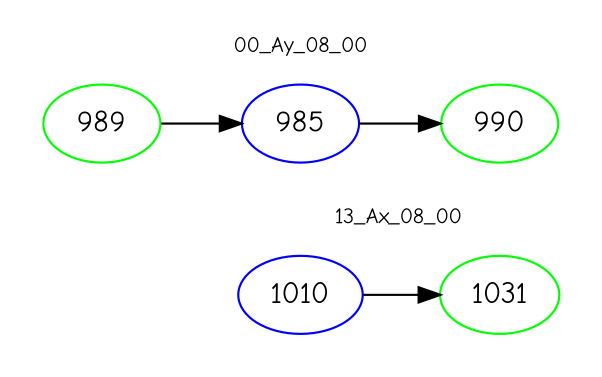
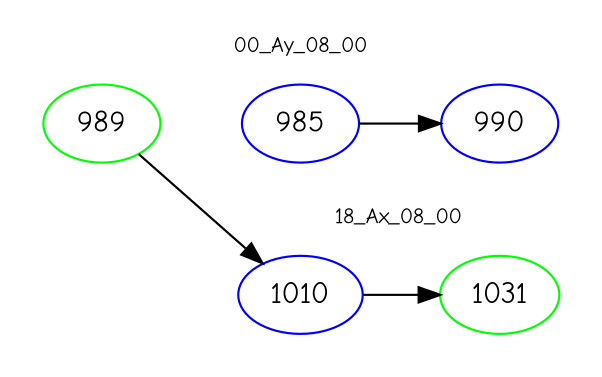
edge "989" -> "985": now "989" -> "1010"
node "990": color green -> blue
cluster "13_Ax_08_00": label "13_Ax_08_00" -> "18_Ax_08_00"
